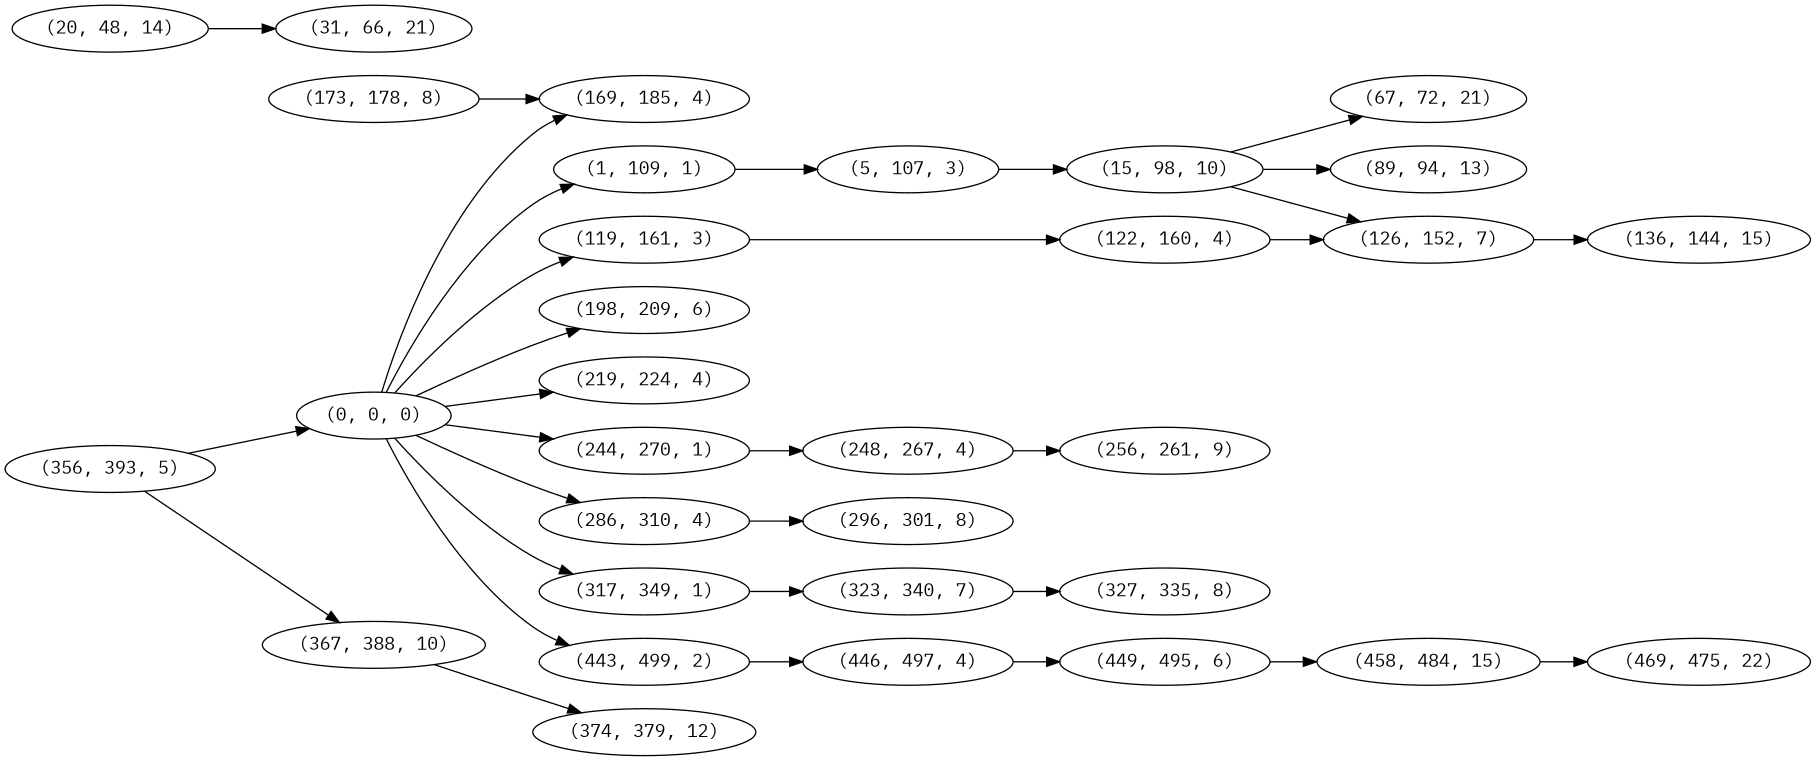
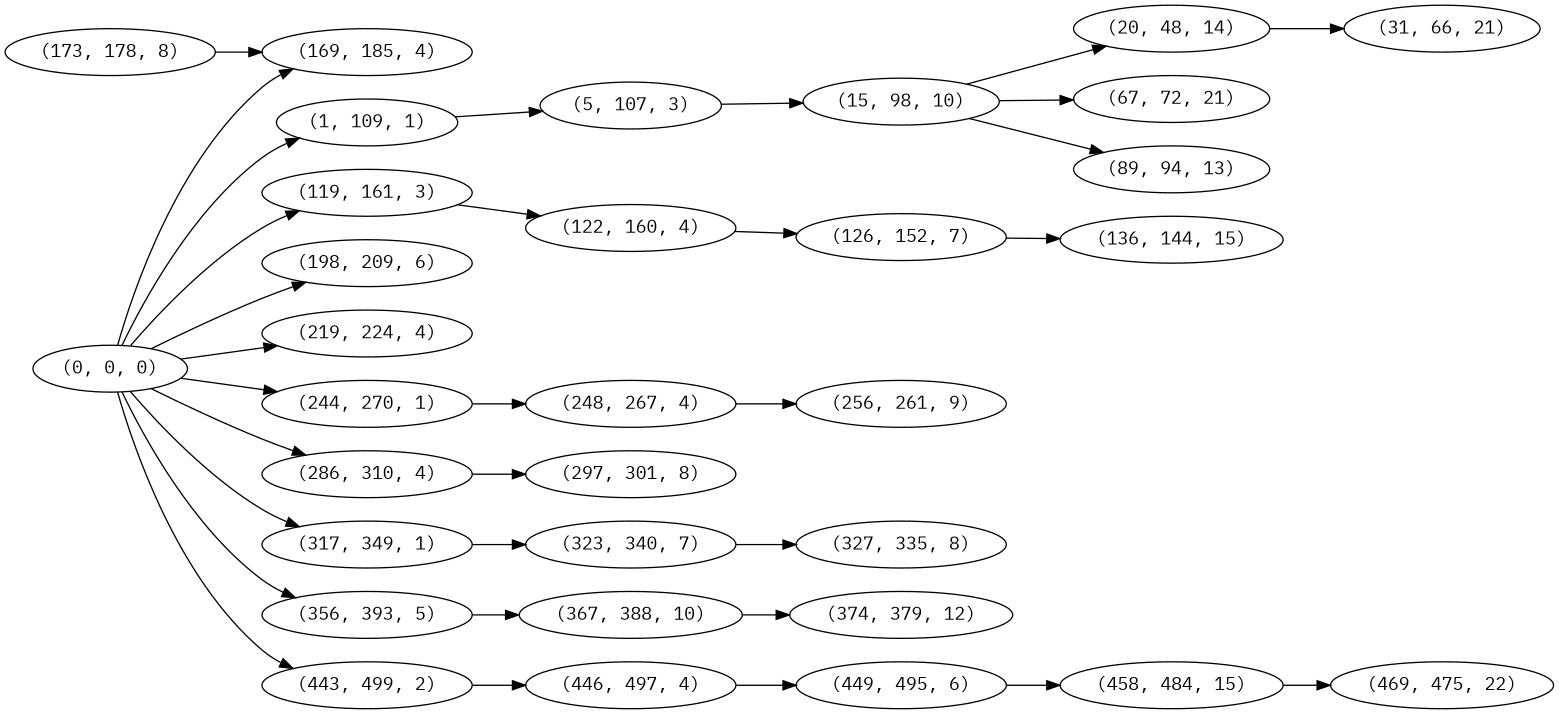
edge "(15, 98, 10)" -> "(126, 152, 7)": now "(15, 98, 10)" -> "(20, 48, 14)"
edge "(356, 393, 5)" -> "(0, 0, 0)": reversed
node "(296, 301, 8)": label "(296, 301, 8)" -> "(297, 301, 8)"
